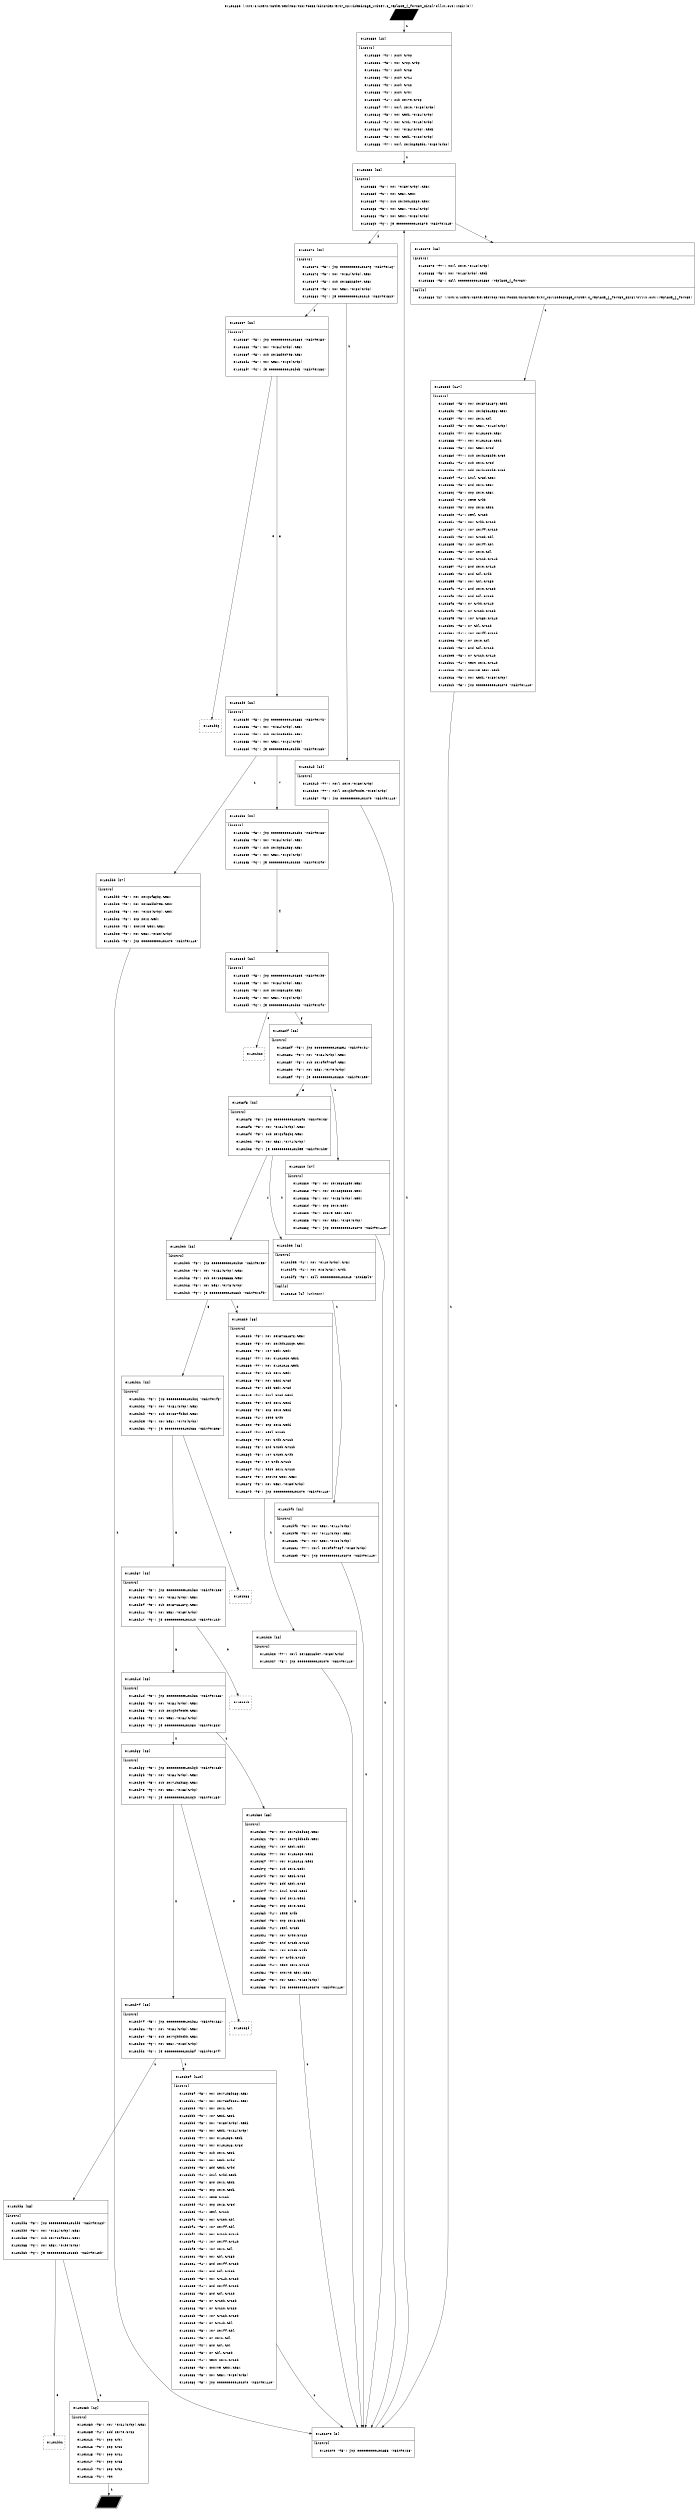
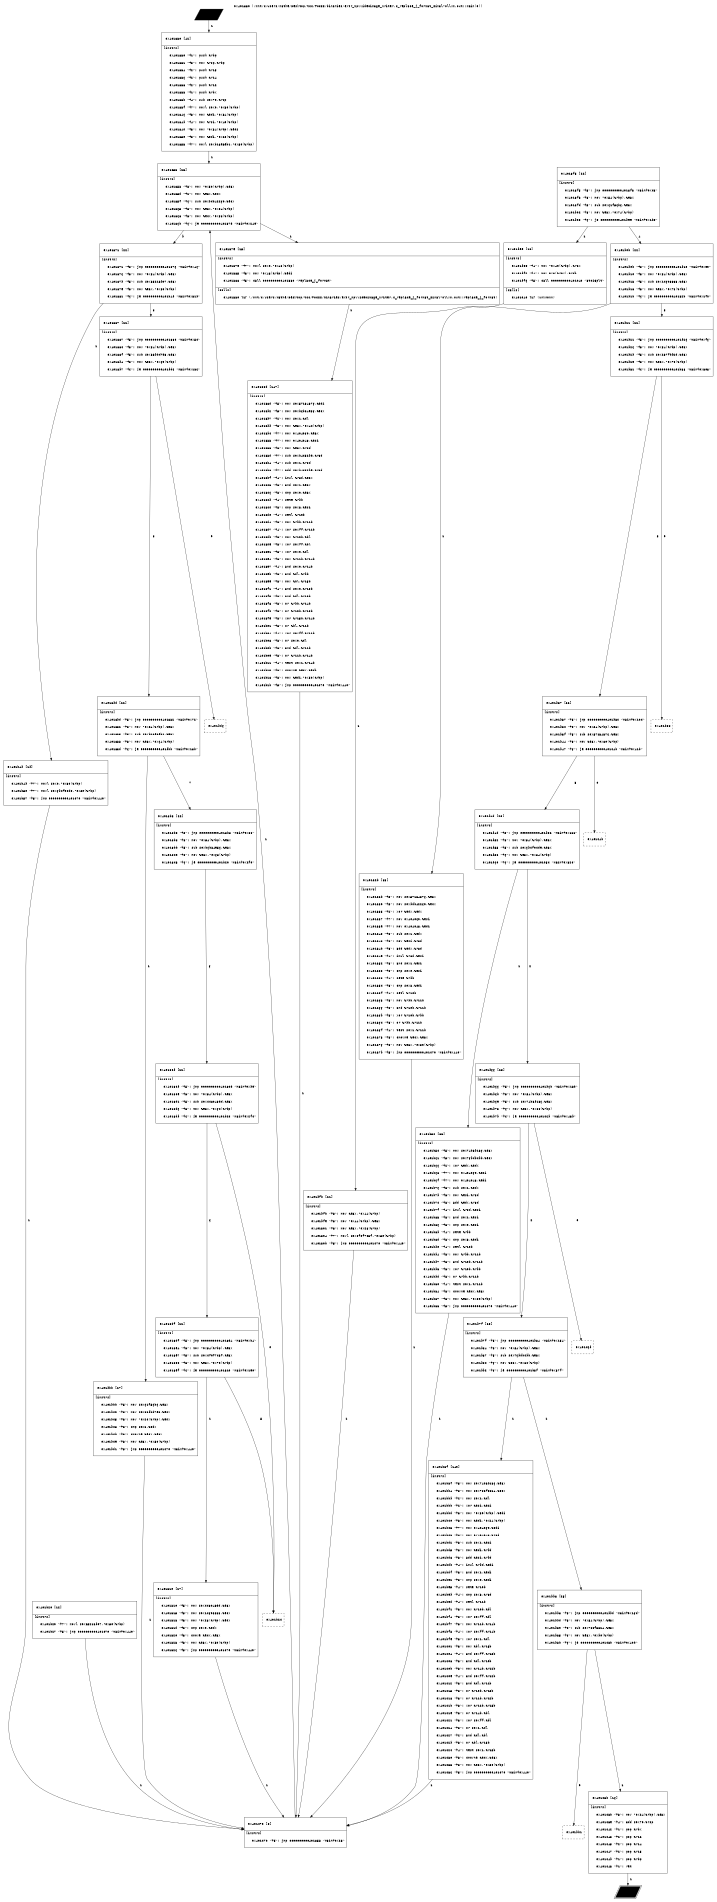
edge "0x4018df [22]" -> "0x4018f5 [22]": now "0x4018df [22]" -> "0x401b2c"
edge "0x401a2b [83]" -> "0x401b20 [12]": now "0x401a2b [83]" -> "0x401c70 [5]"
